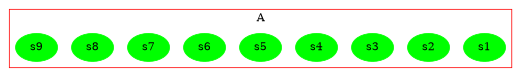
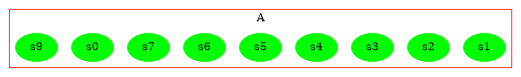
node "s8": label "s8" -> "s0"
